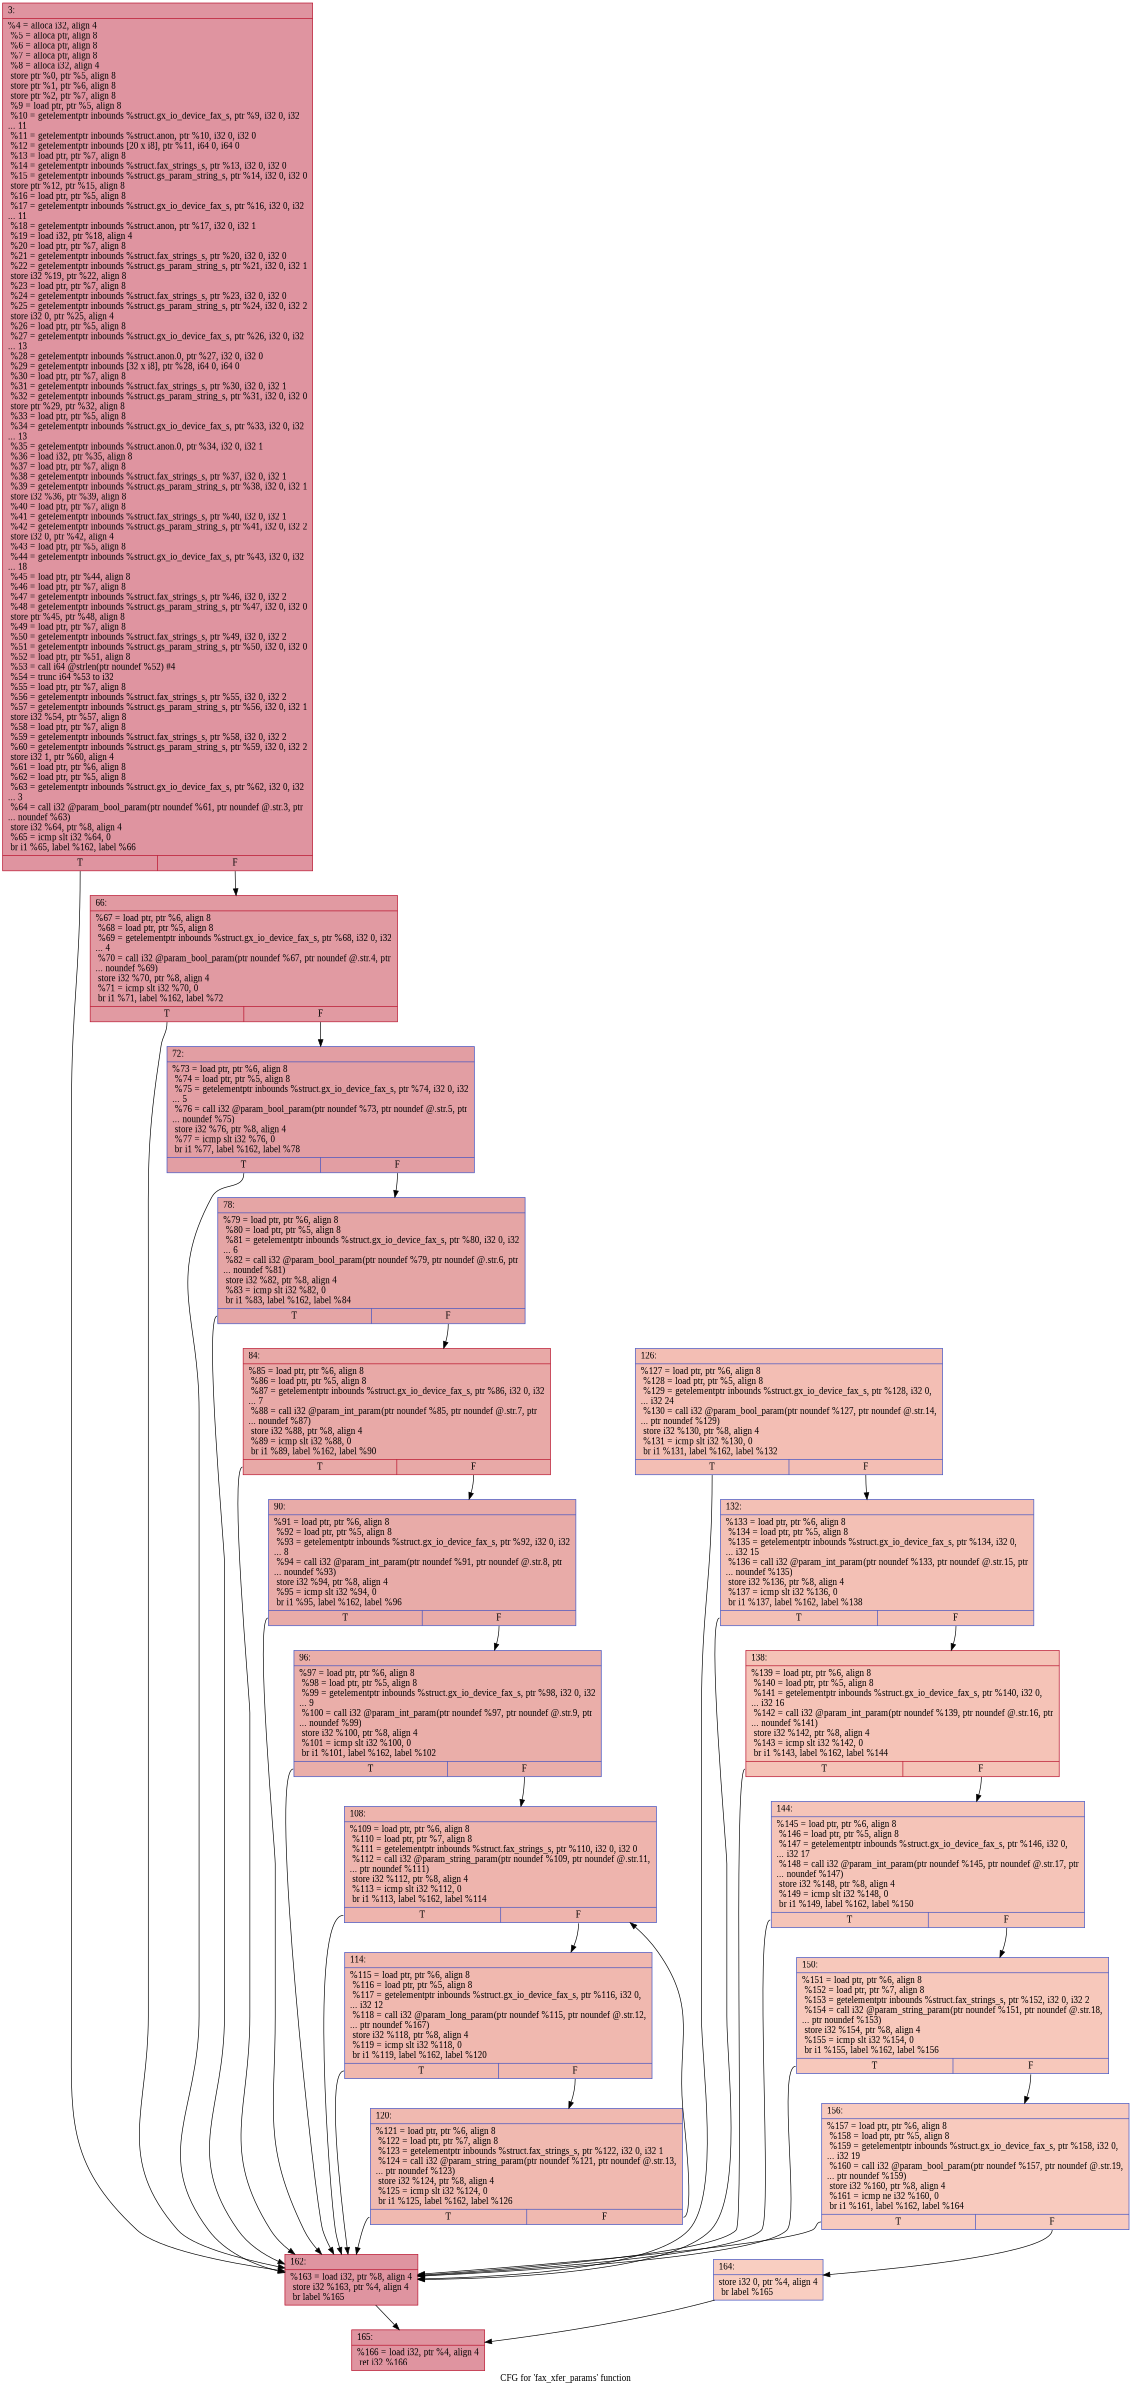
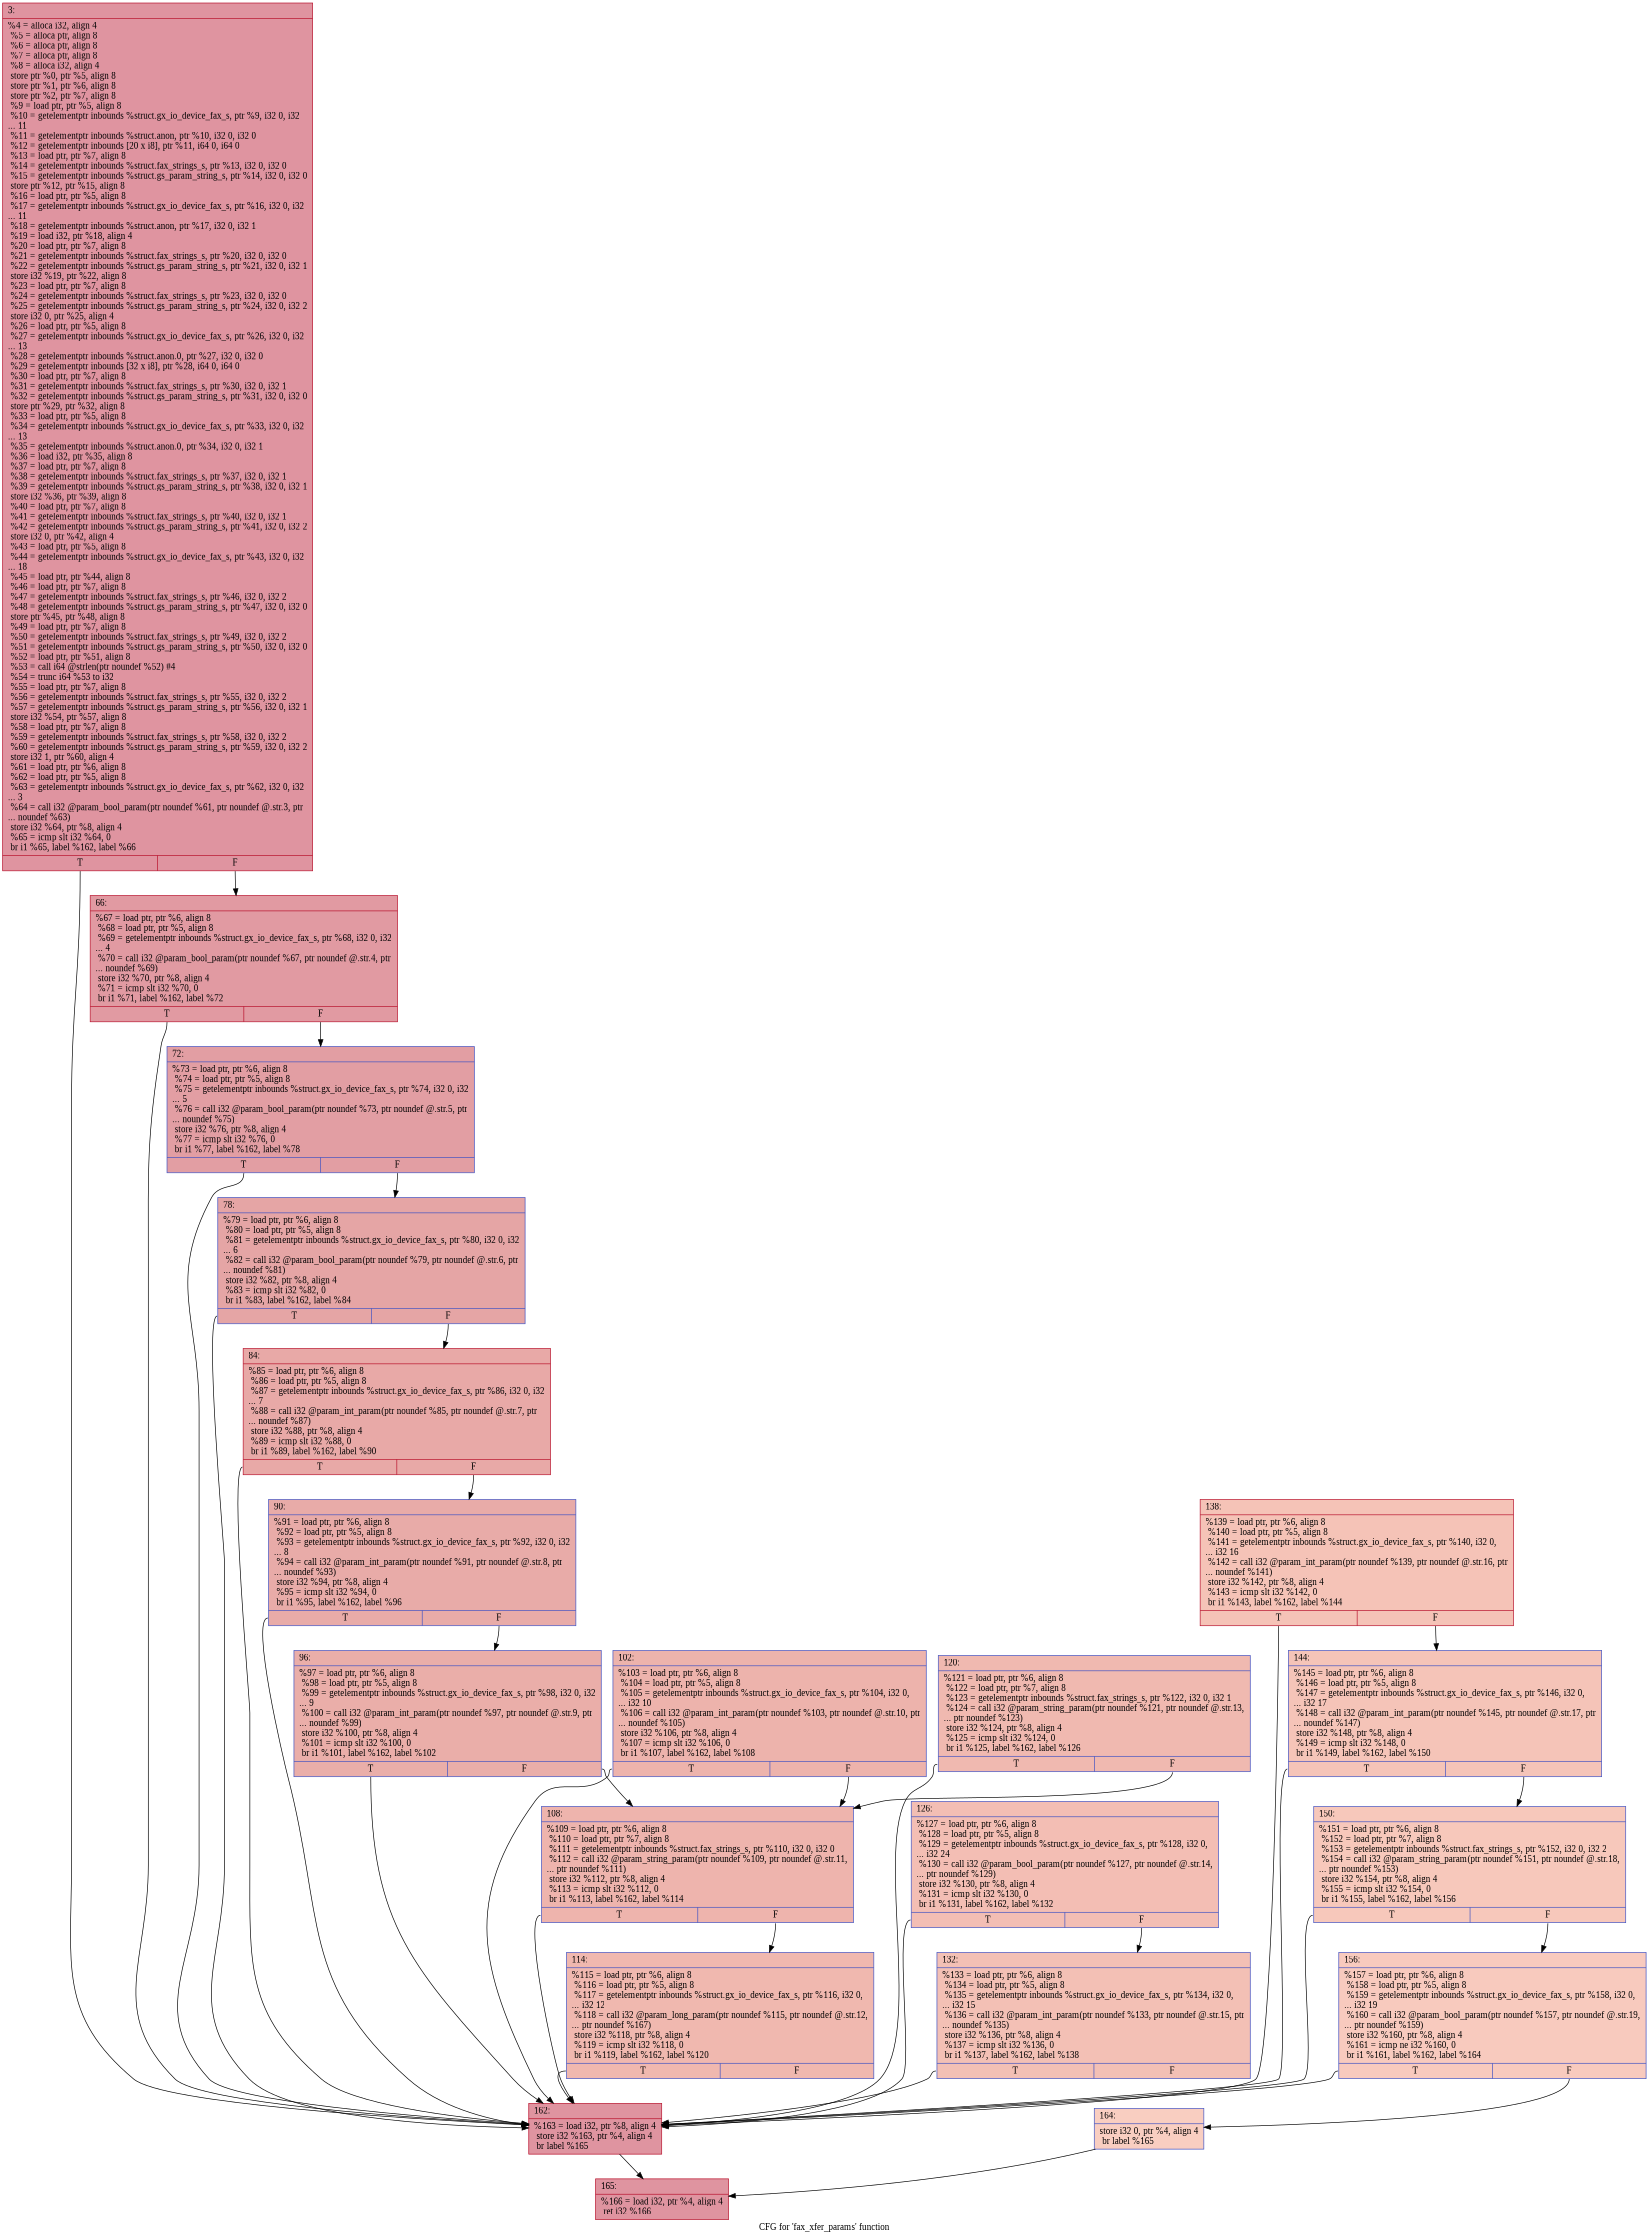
edge "132:" -> "138:": removed
node "102:": added
edge "114:" -> "120:": removed
